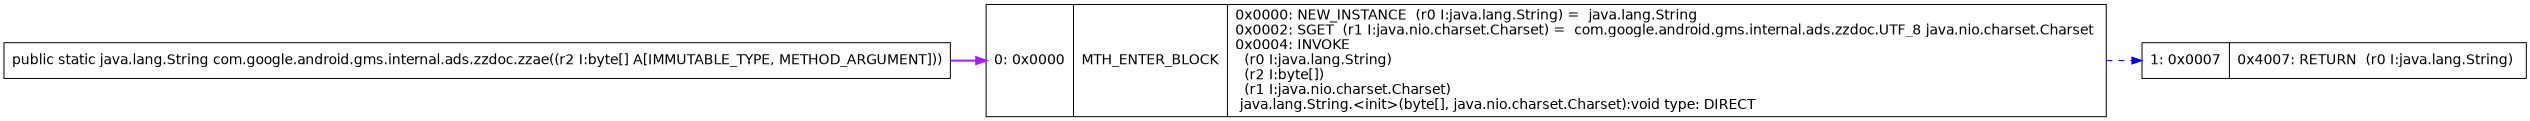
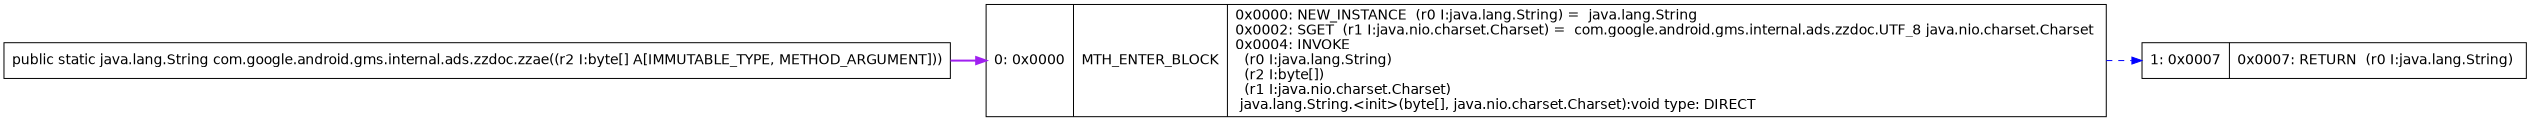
node "1: 0x0007": text "0x4007: RETURN  (r0 I:java.lang.String)" -> "0x0007: RETURN  (r0 I:java.lang.String)"
